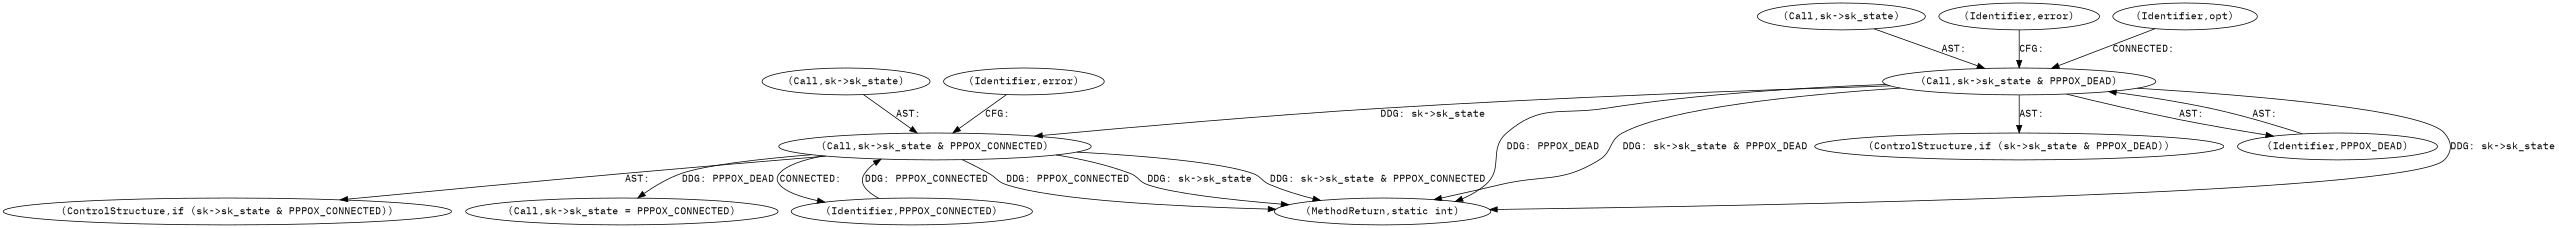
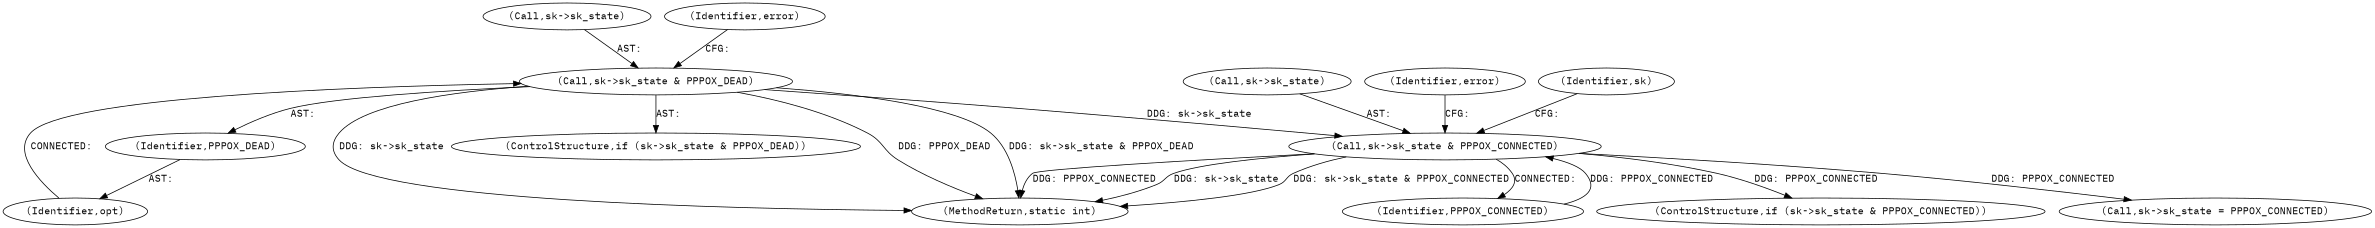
node "(Identifier,sk)": added
edge "(Identifier,PPPOX_DEAD)" -> "(Call,sk->sk_state & PPPOX_DEAD)": now "(Identifier,PPPOX_DEAD)" -> "(Identifier,opt)"
edge "(Call,sk->sk_state & PPPOX_CONNECTED)" -> "(ControlStructure,if (sk->sk_state & PPPOX_CONNECTED))": label "AST: " -> "DDG: PPPOX_CONNECTED"
edge "(Call,sk->sk_state & PPPOX_CONNECTED)" -> "(Call,sk->sk_state = PPPOX_CONNECTED)": label "DDG: PPPOX_DEAD" -> "DDG: PPPOX_CONNECTED"
